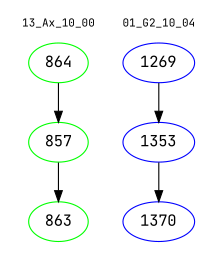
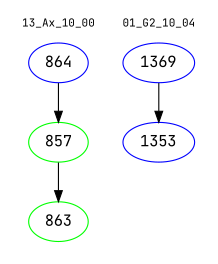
node "864": color green -> blue
node "1269": label "1269" -> "1369"
node "1370": removed
